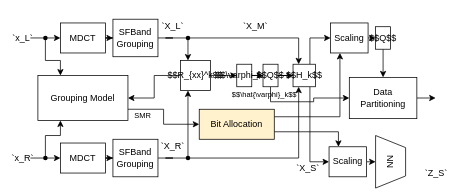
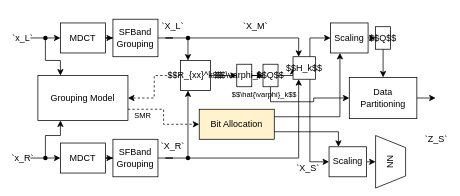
node "$$H_k$$": moved (304, 75) -> (304, 68)
edge "$$R_{xx}^k$$" -> "Grouping Model": style solid -> dashed
edge "Grouping Model" -> "Bit Allocation": style solid -> dashed
node "`Z_S`": moved (436, 173) -> (436, 139)
